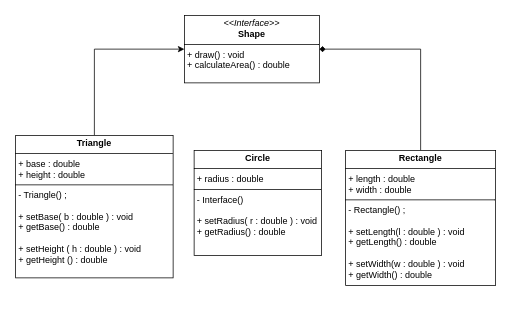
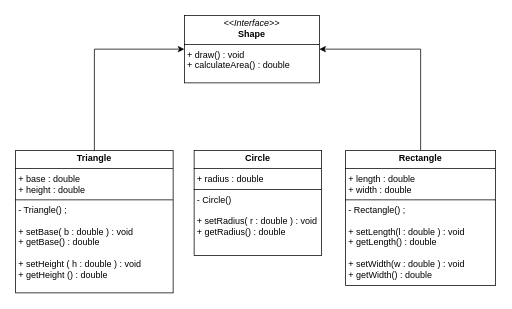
edge "Rectangle + length : double + width : double - Rectangle() ; + setLength(l : double ) : void + getLength() : double + setWidth(w : double ) : void + getWidth() : double" -> "<<Interface>> Shape + draw() : void + calculateArea() : double": arrowhead diamond -> classic
node "Circle + radius : double - Interface() + setRadius( r : double ) : void + getRadius() : double": label "Circle + radius : double - Interface() + setRadius( r : double ) : void + getRadius() : double" -> "Circle + radius : double - Circle() + setRadius( r : double ) : void + getRadius() : double"
node "Triangle + base : double + height : double - Triangle() ; + setBase( b : double ) : void + getBase() : double + setHeight ( h : double ) : void + getHeight () : double": moved (94, 207) -> (94, 222)
